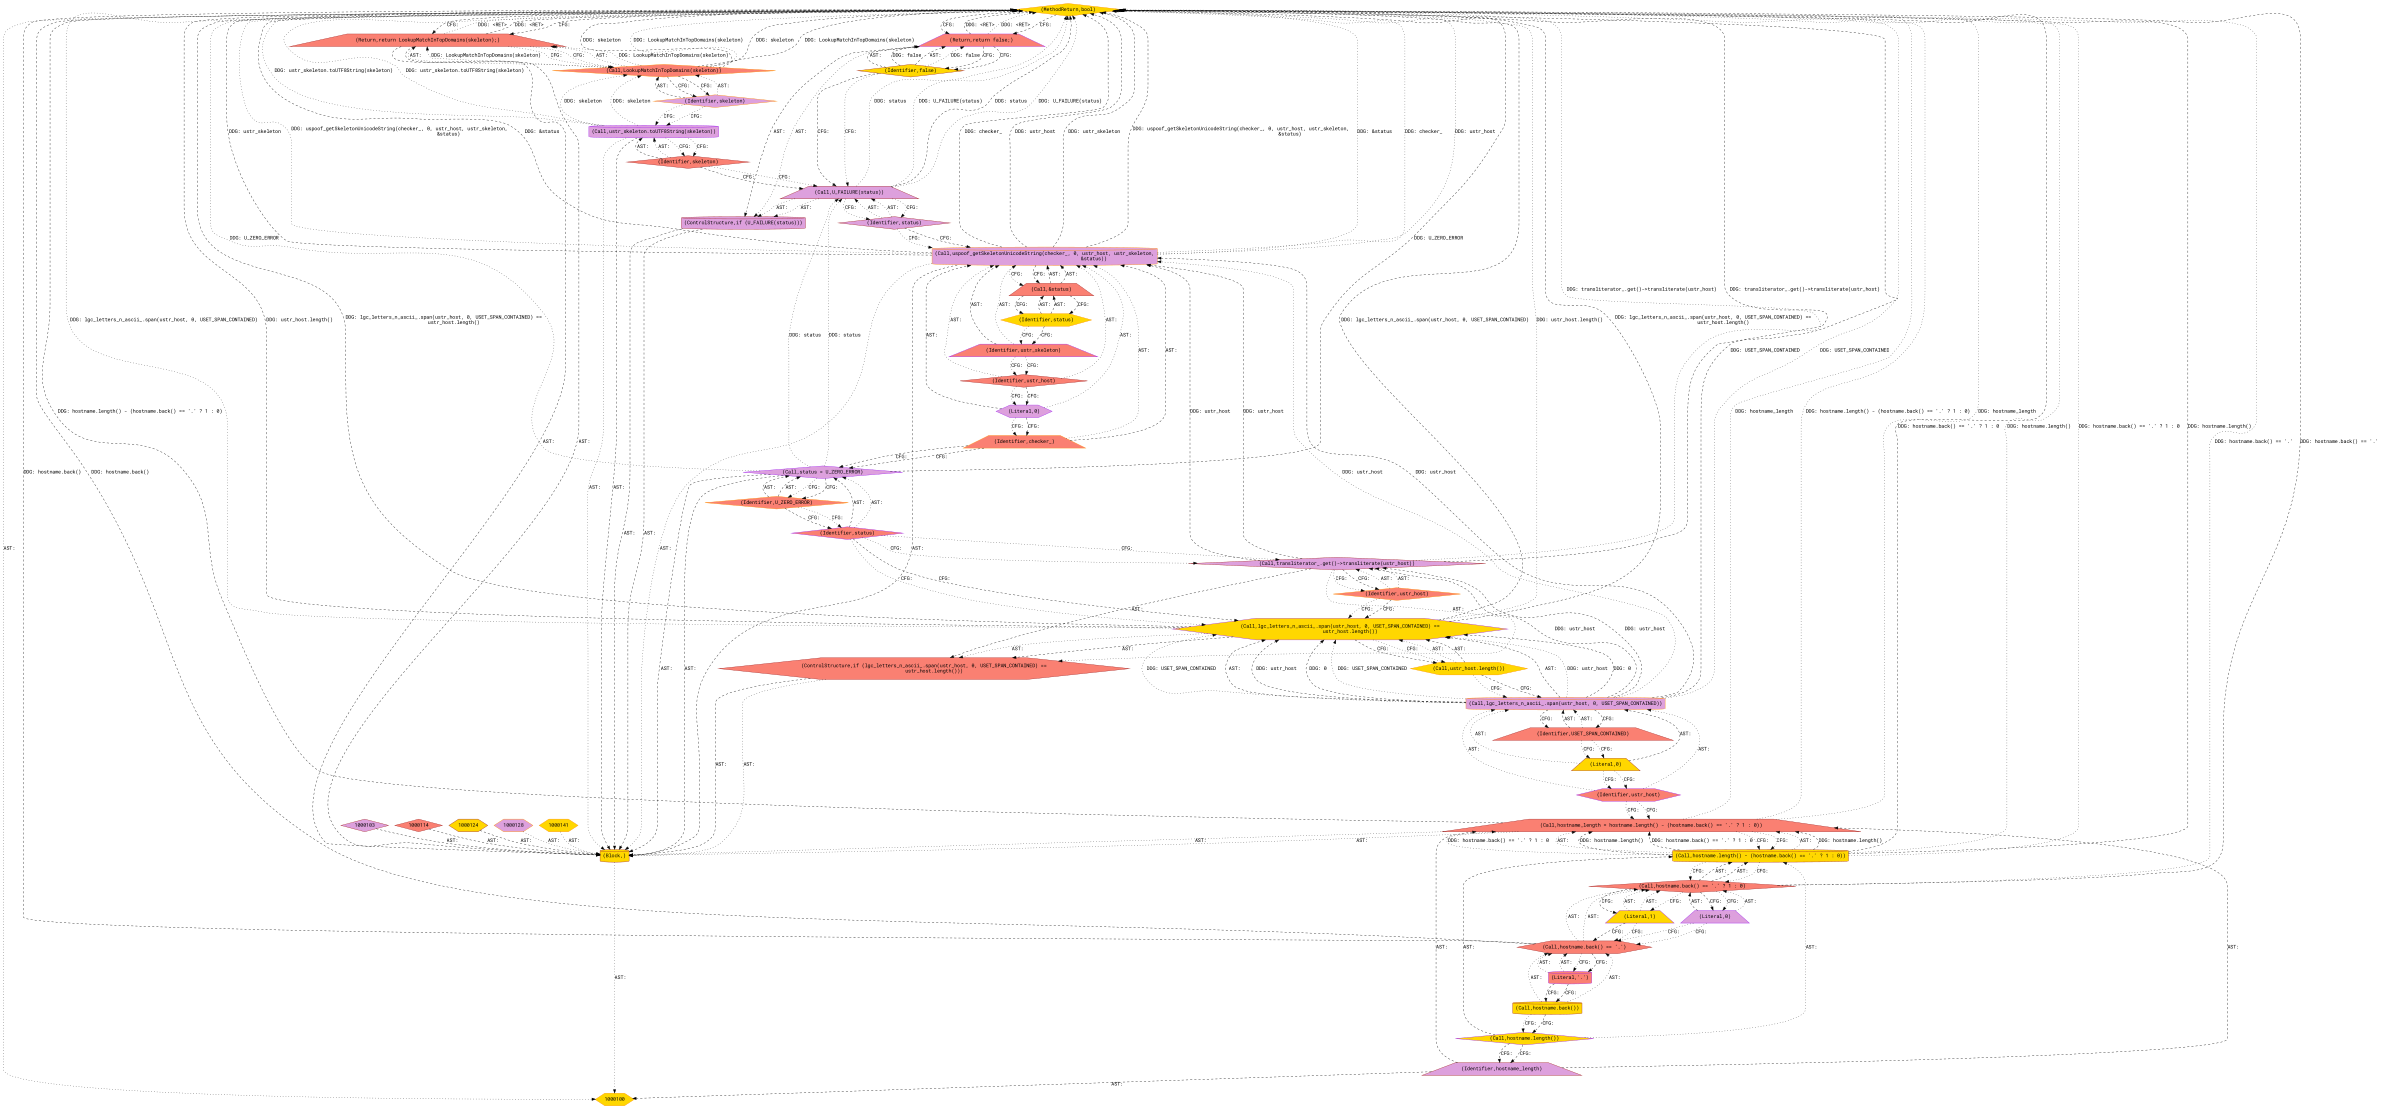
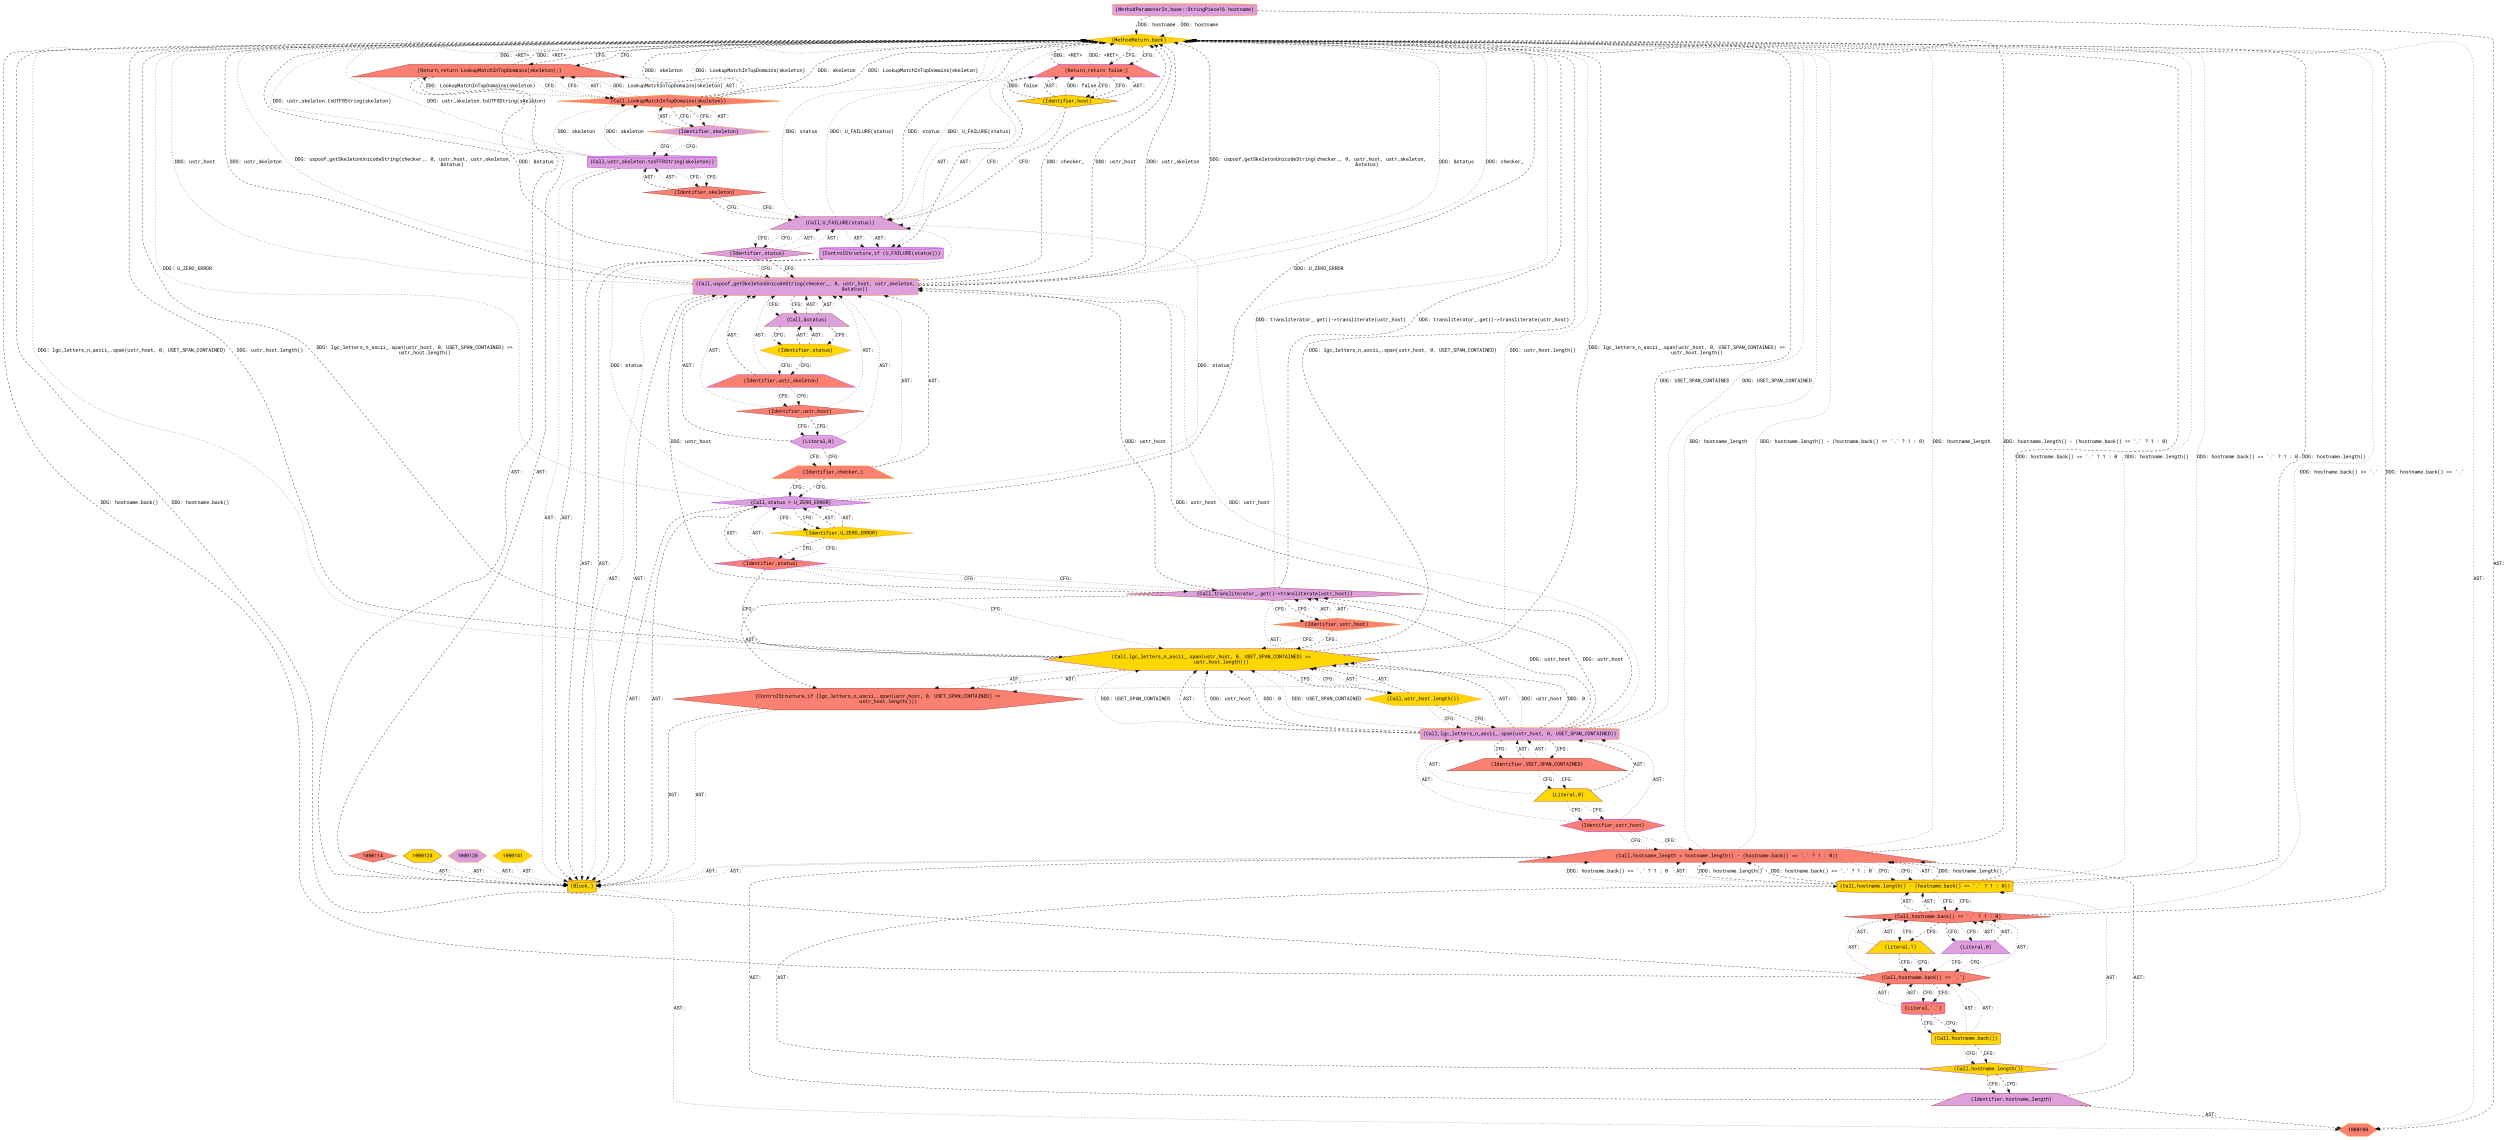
node "(MethodReturn,bool)": label "(MethodReturn,bool)" -> "(MethodReturn,back)"
node "(MethodParameterIn,base::StringPiece16 hostname)": added
node "(Identifier,false)": label "(Identifier,false)" -> "(Identifier,host)"
node "(ControlStructure,if (U_FAILURE(status)))": color brown -> purple
node "(Call,&status)": fillcolor salmon -> plum
node "(Identifier,U_ZERO_ERROR)": fillcolor salmon -> gold
node "1000103": removed
edge "1000124" -> "(Block,)": style dashed -> dotted
node "1000100": fillcolor gold -> salmon
